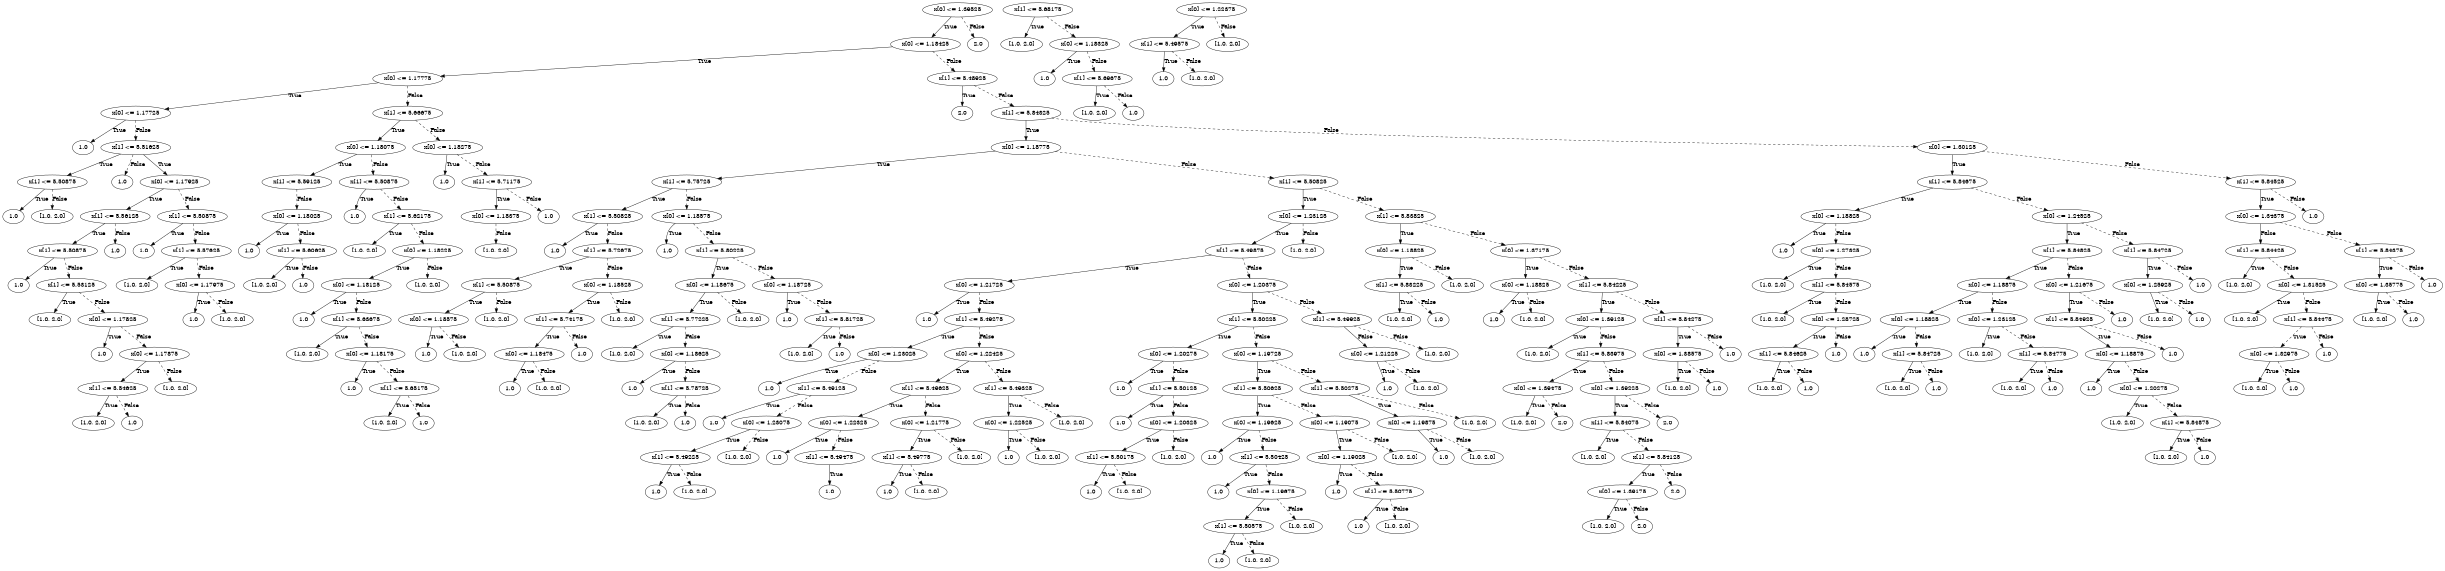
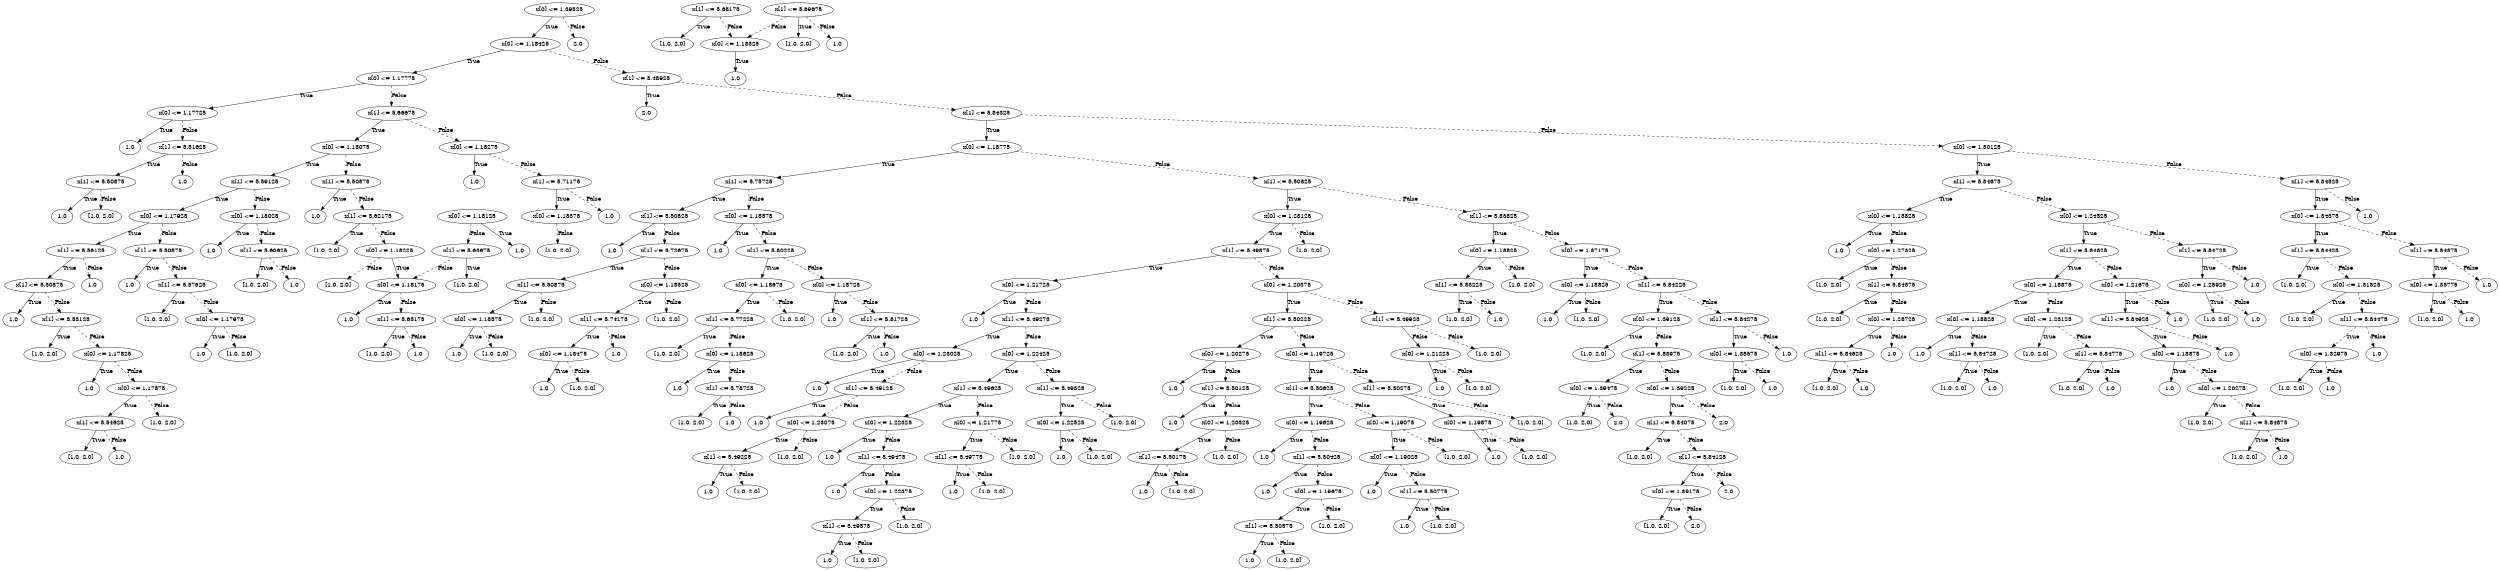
edge "x[0] <= 1.18325" -> "x[1] <= 5.69675": reversed
edge "x[1] <= 5.51625" -> "x[0] <= 1.17925": now "x[1] <= 5.59125" -> "x[0] <= 1.17925"
edge "x[0] <= 1.34375" -> "x[1] <= 5.84425": label "False" -> "True"
edge "x[0] <= 1.18225" -> "x[0] <= 1.18125": now "x[0] <= 1.18225" -> "x[0] <= 1.18175"
edge "x[1] <= 5.49475" -> "x[0] <= 1.22375": added, label "False"
